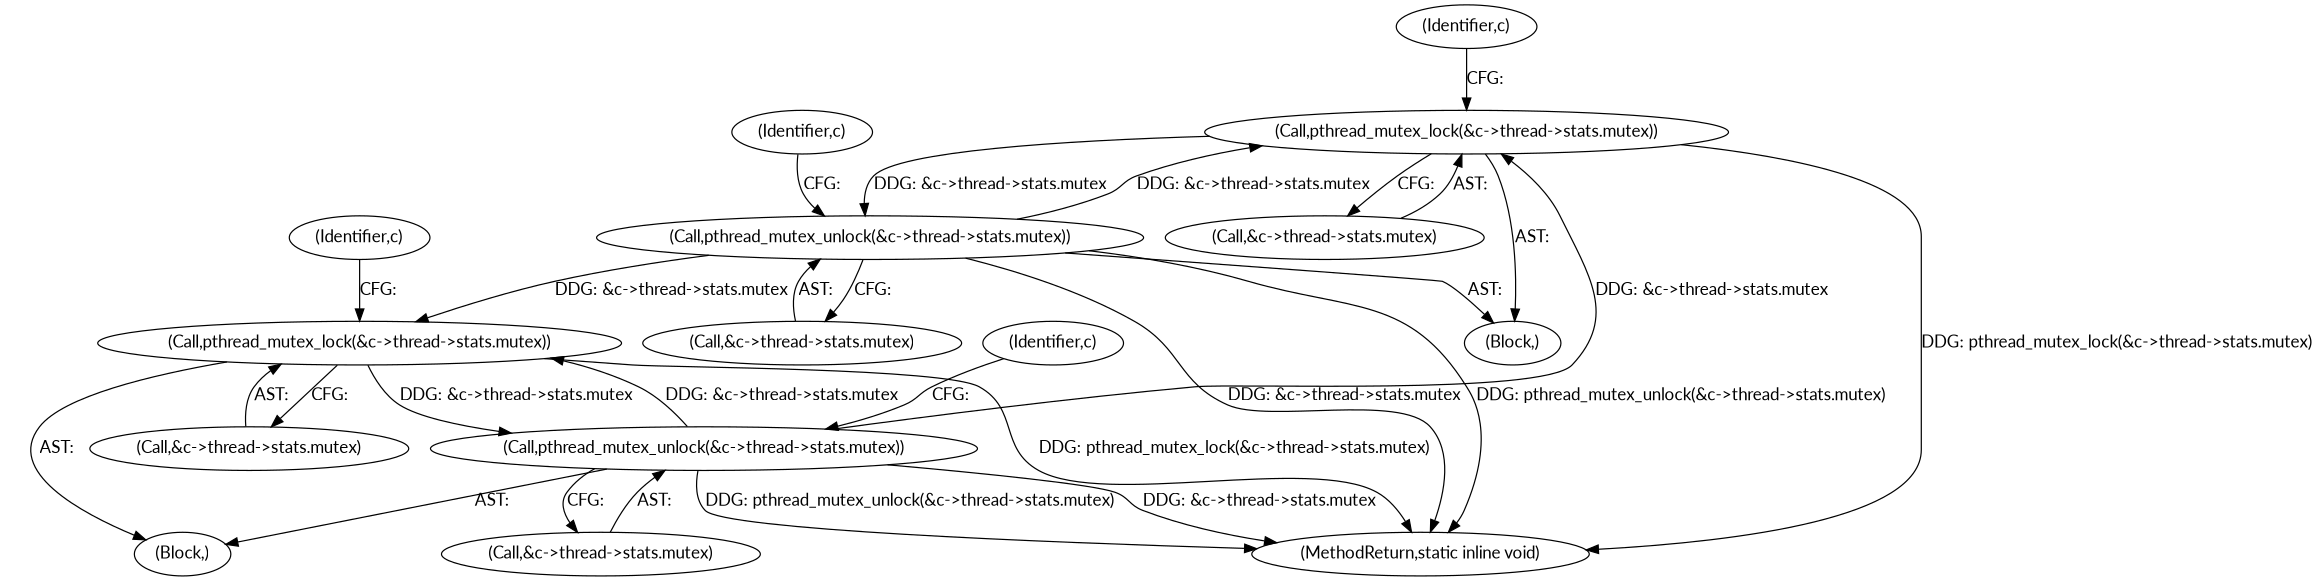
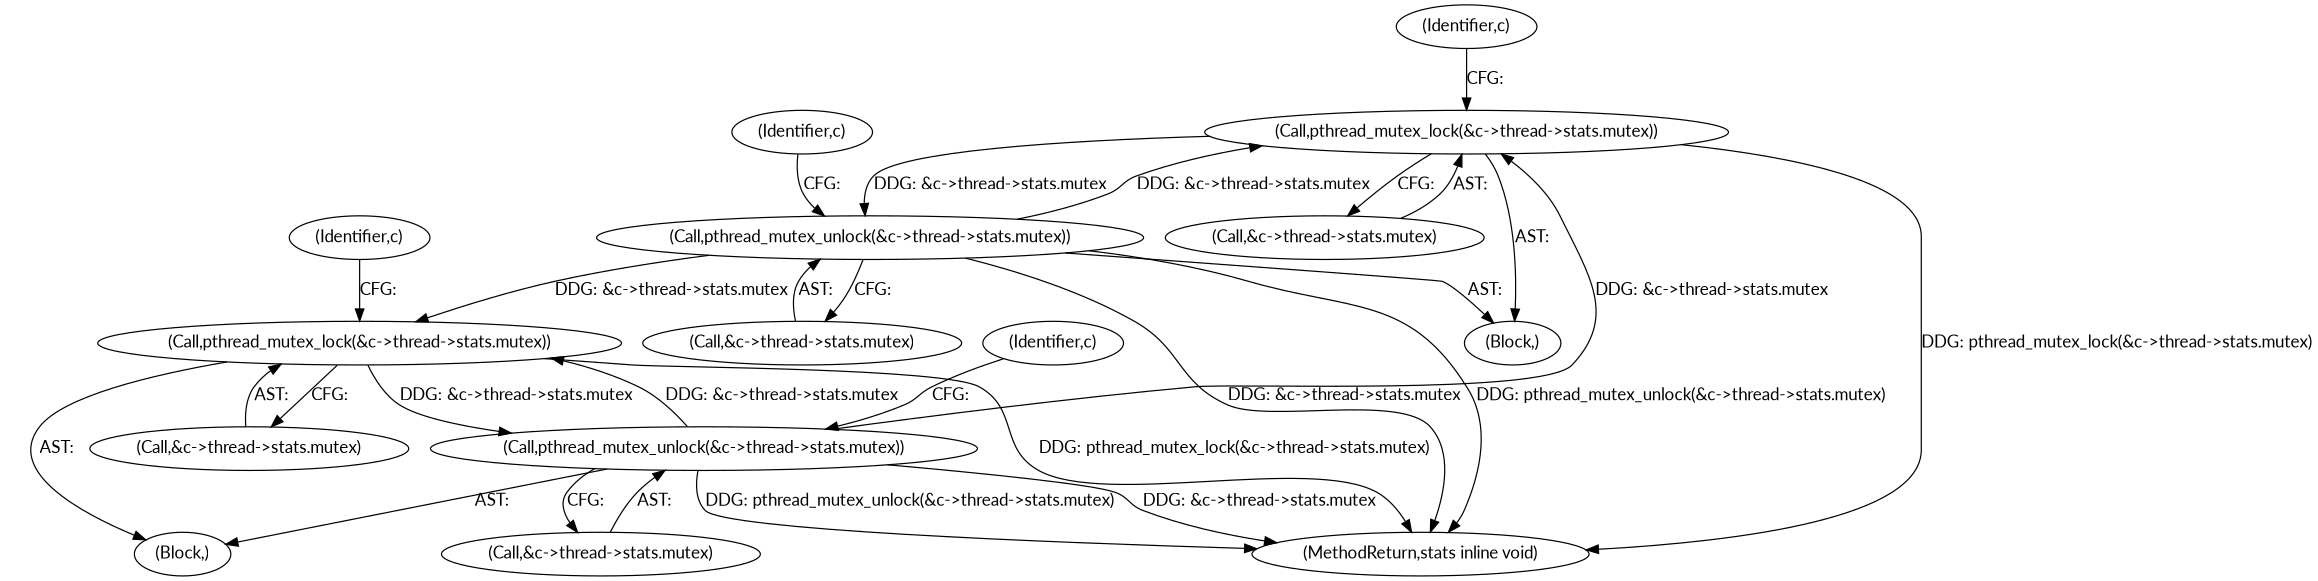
node "(MethodReturn,static inline void)": label "(MethodReturn,static inline void)" -> "(MethodReturn,stats inline void)"
